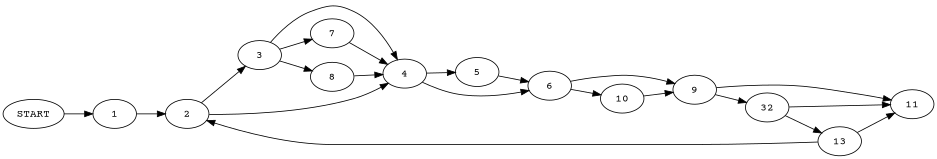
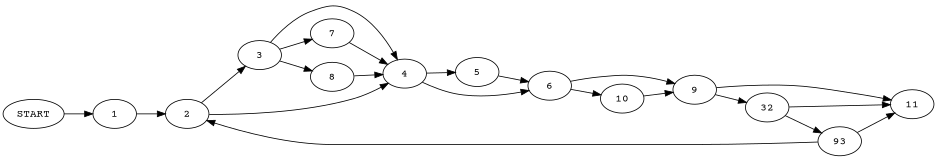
node "13": label "13" -> "93"
